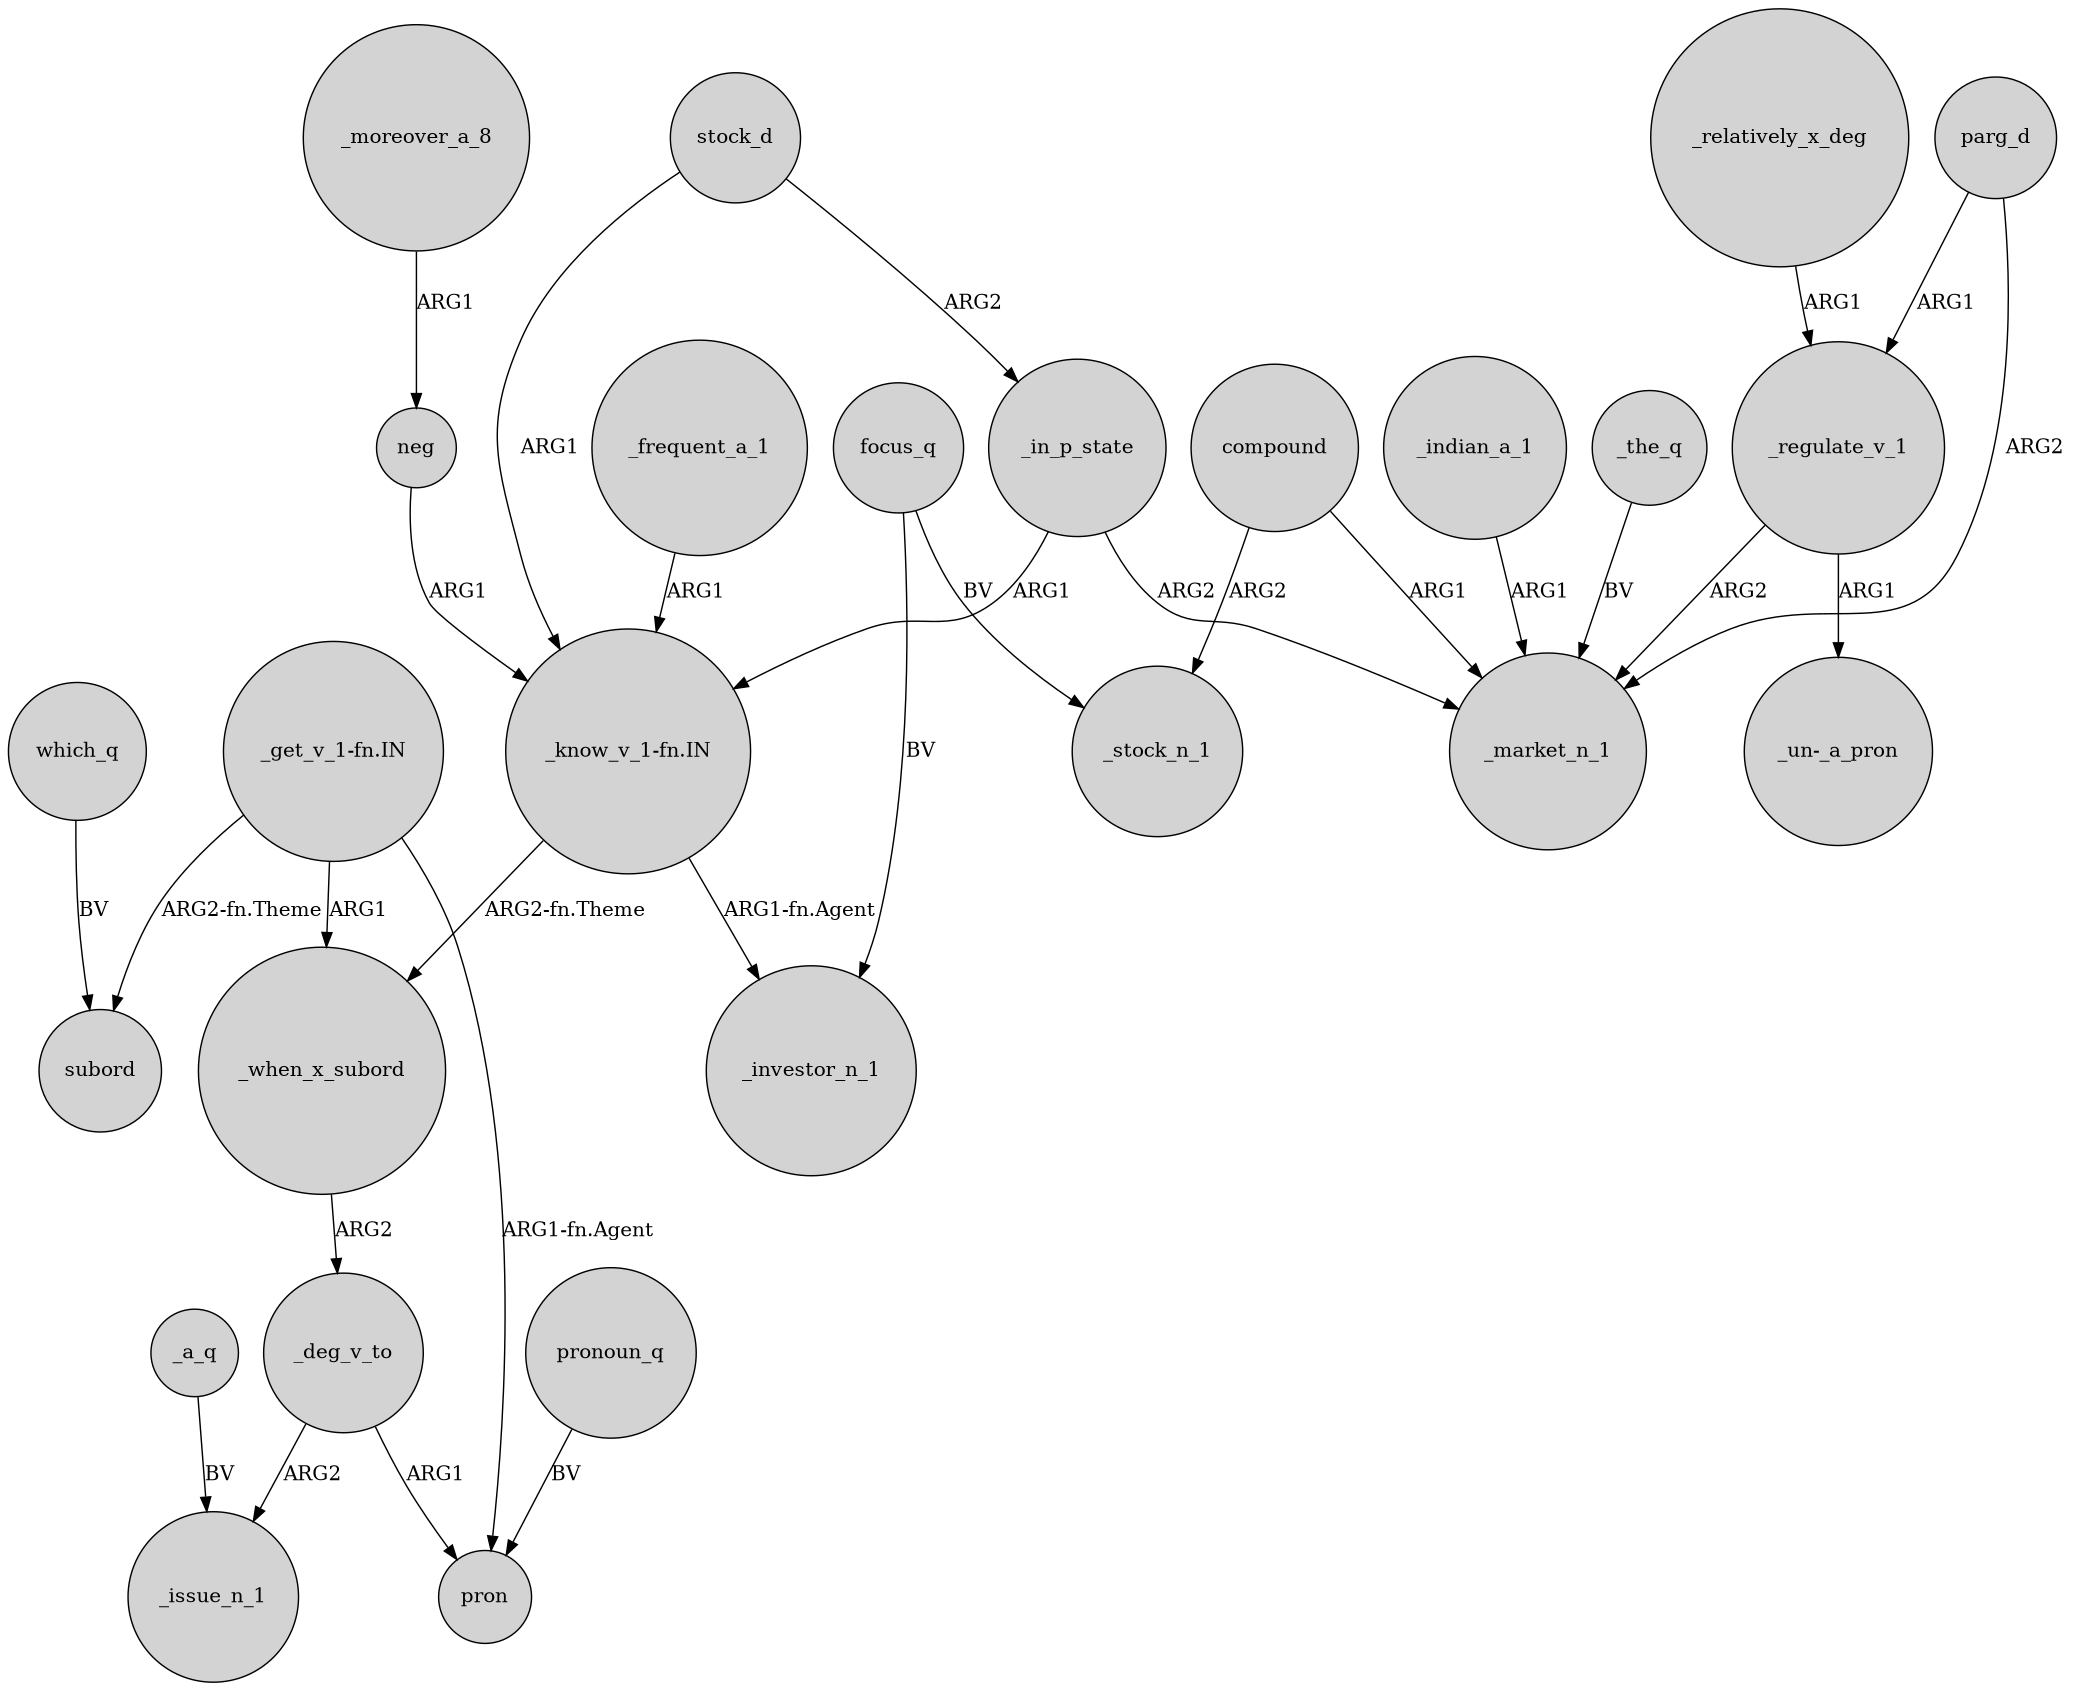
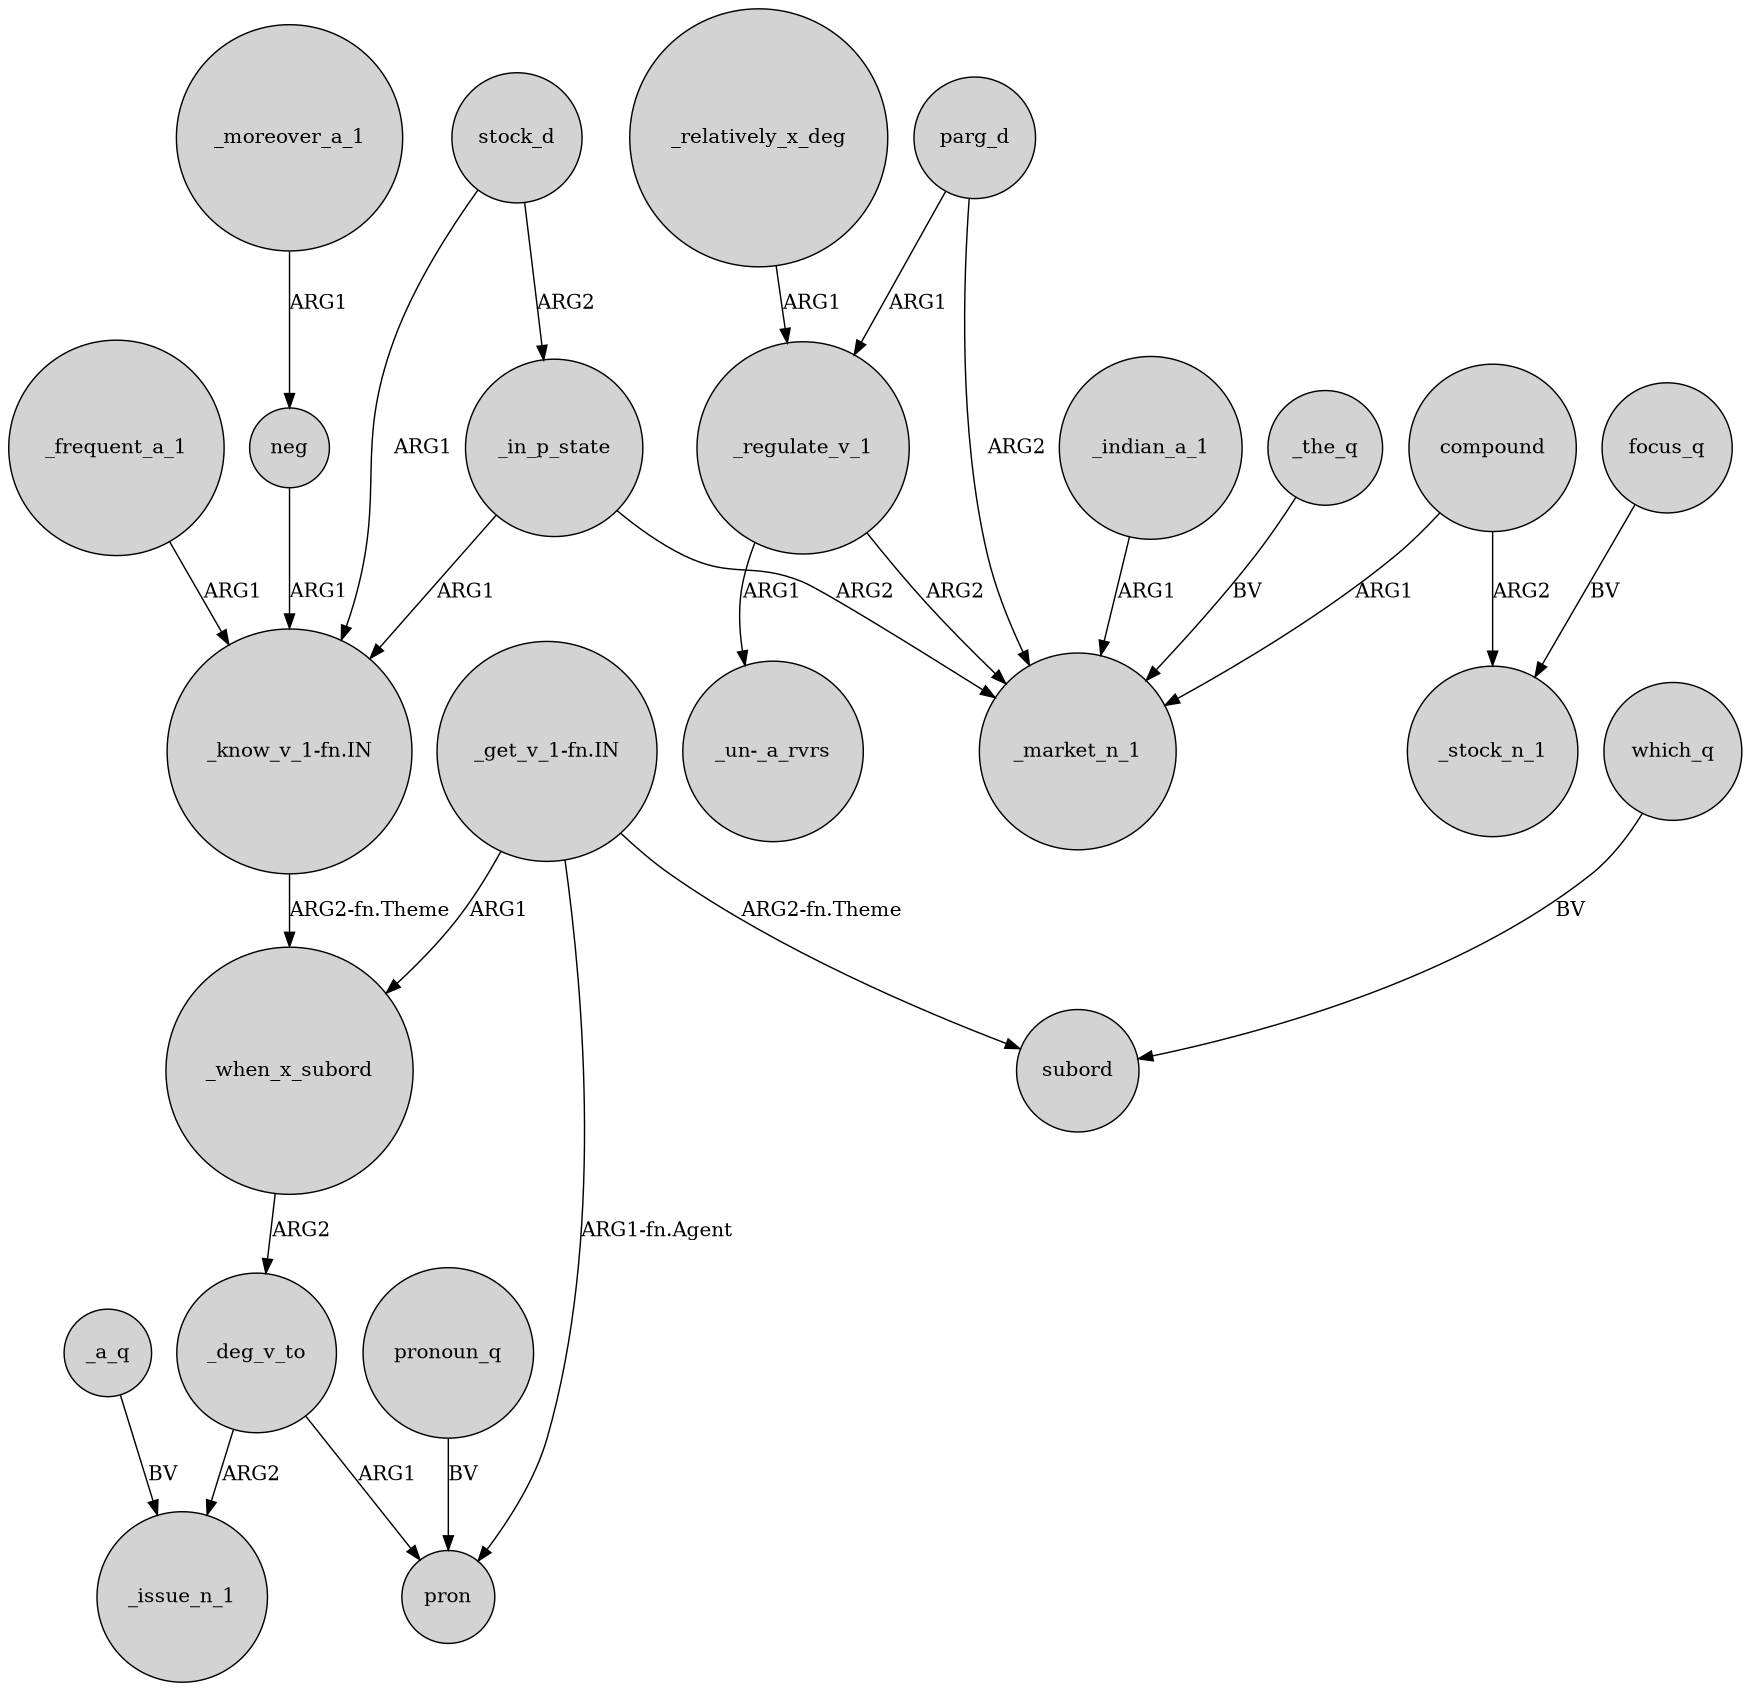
node "_moreover_a_8": label "_moreover_a_8" -> "_moreover_a_1"
node "_un-_a_pron": label "_un-_a_pron" -> "_un-_a_rvrs"
node "_investor_n_1": removed
